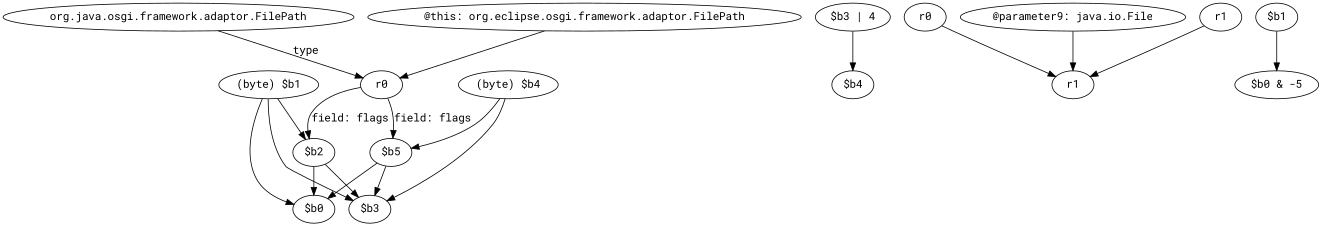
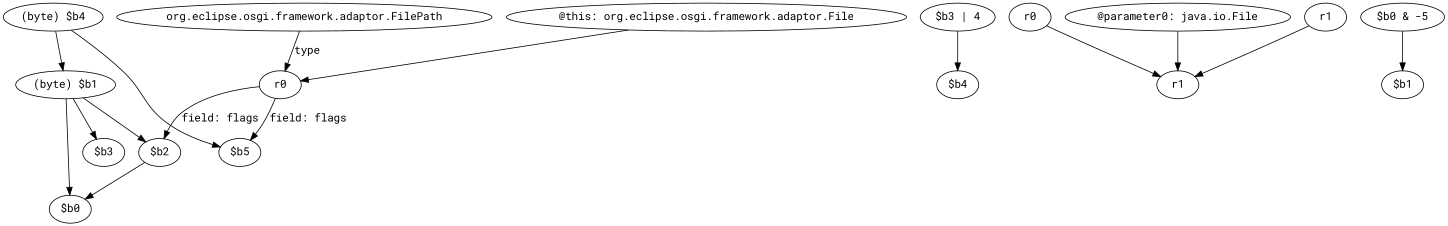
node "org.java.osgi.framework.adaptor.FilePath": label "org.java.osgi.framework.adaptor.FilePath" -> "org.eclipse.osgi.framework.adaptor.FilePath"
node "@this: org.eclipse.osgi.framework.adaptor.FilePath": label "@this: org.eclipse.osgi.framework.adaptor.FilePath" -> "@this: org.eclipse.osgi.framework.adaptor.File"
node "@parameter9: java.io.File": label "@parameter9: java.io.File" -> "@parameter0: java.io.File"
edge "$b1" -> "$b0 & -5": reversed
edge "(byte) $b4" -> "$b3": now "(byte) $b4" -> "(byte) $b1"
edge "$b5" -> "$b3": removed
edge "$b2" -> "$b3": removed
edge "$b5" -> "$b0": removed
